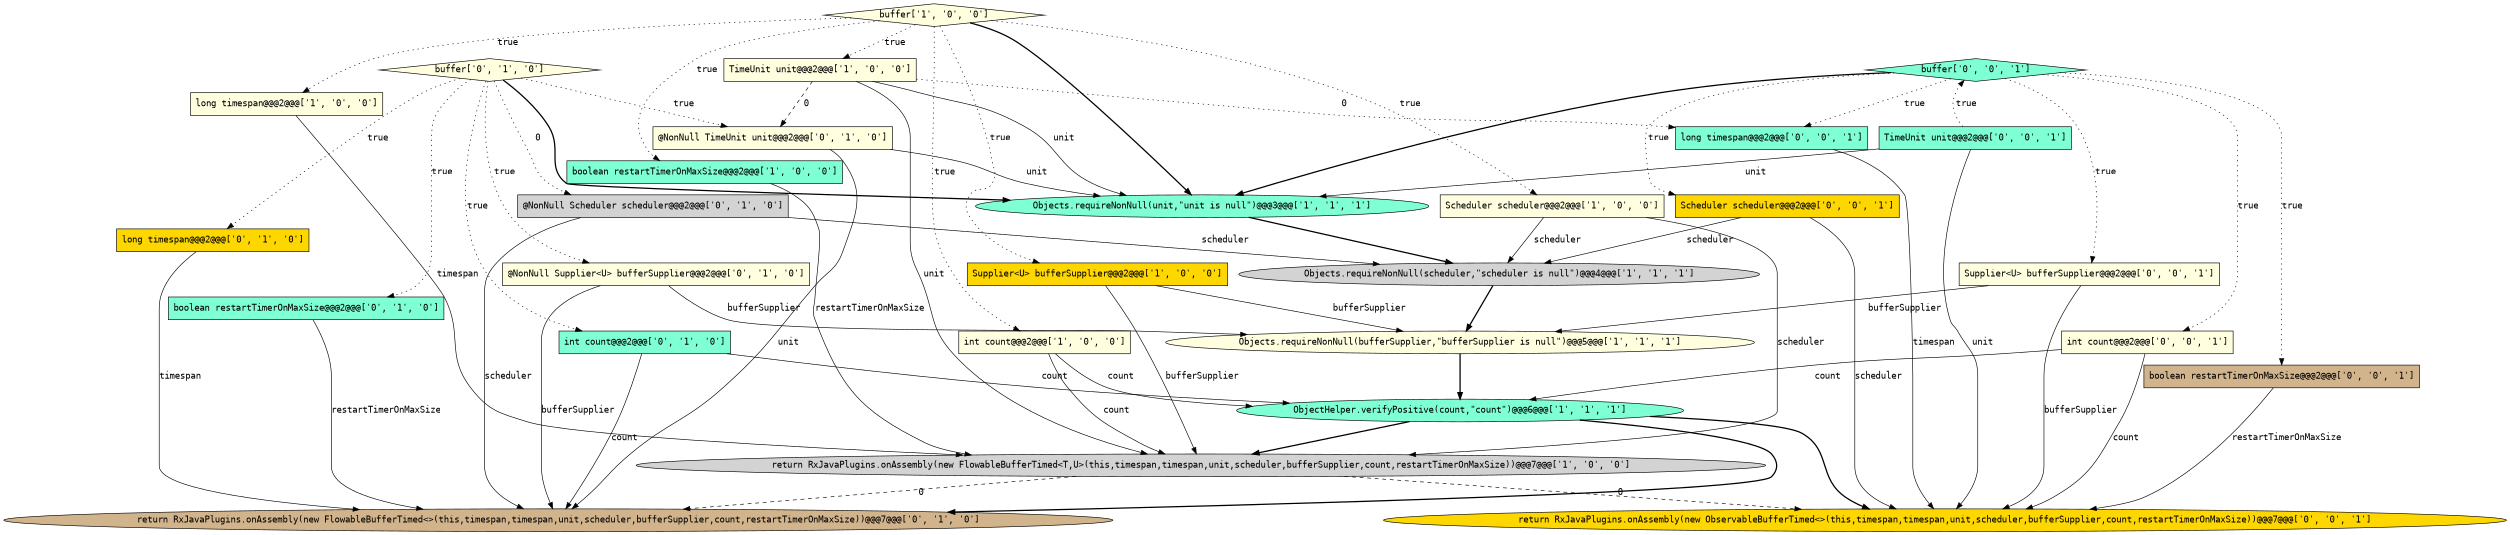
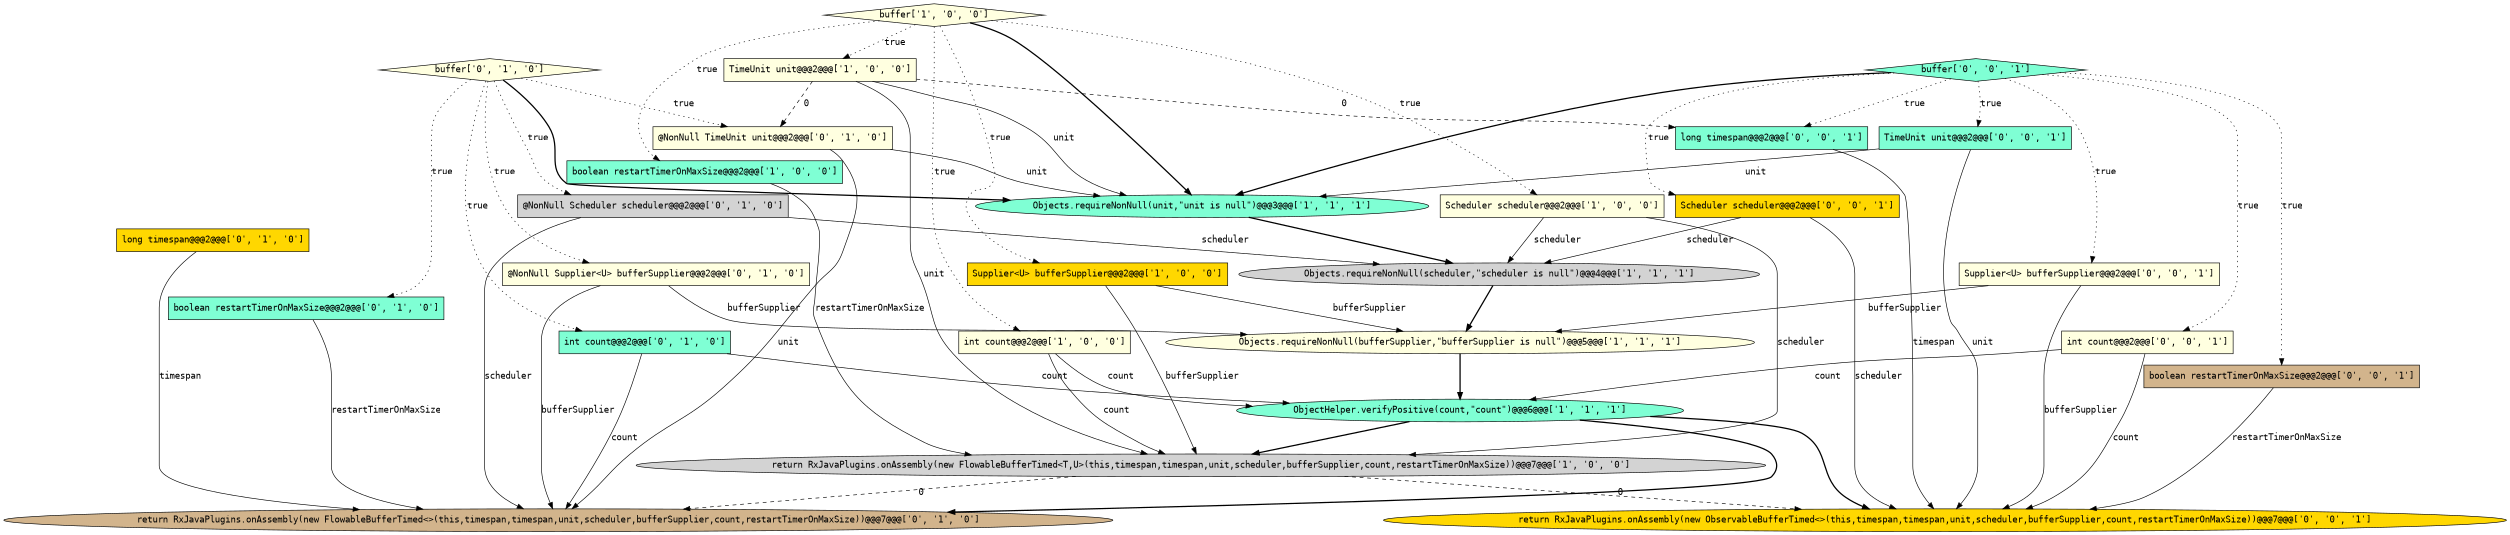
node "long timespan@@@2@@@['1', '0', '0']": removed
edge "TimeUnit unit@@@2@@@['0', '0', '1']" -> "buffer['0', '0', '1']": reversed
edge "TimeUnit unit@@@2@@@['1', '0', '0']" -> "long timespan@@@2@@@['0', '0', '1']": style dotted -> dashed
edge "buffer['0', '1', '0']" -> "@NonNull Scheduler scheduler@@@2@@@['0', '1', '0']": label "0" -> "true"
edge "buffer['0', '1', '0']" -> "long timespan@@@2@@@['0', '1', '0']": removed, label "true"
